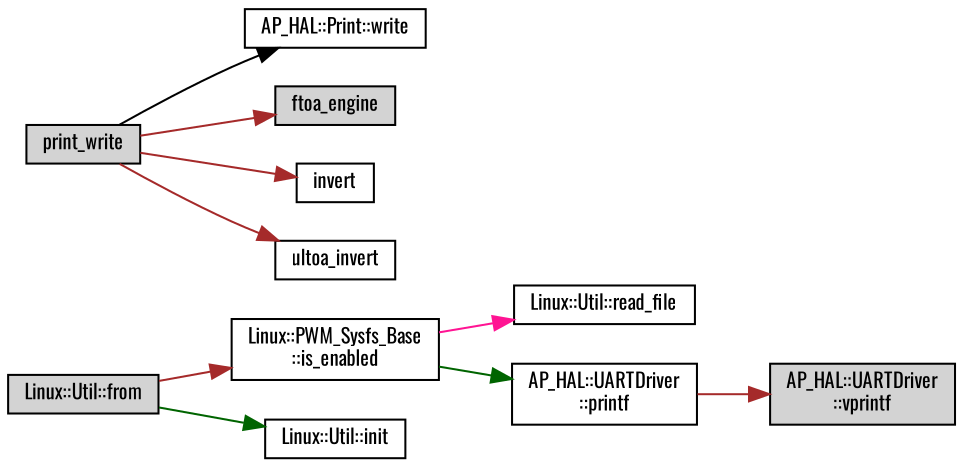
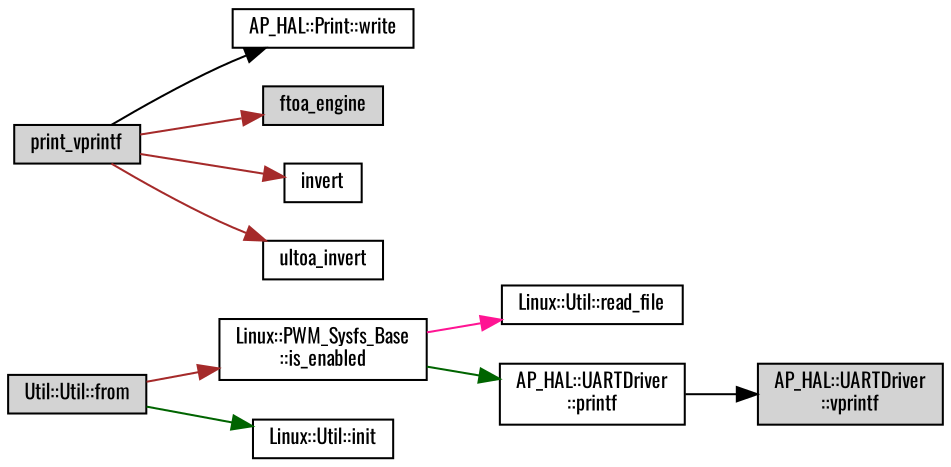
node "print_write": label "print_write" -> "print_vprintf"
node "Linux::Util::from": label "Linux::Util::from" -> "Util::Util::from"
edge "AP_HAL::UARTDriver ::printf" -> "AP_HAL::UARTDriver ::vprintf": color brown -> black
